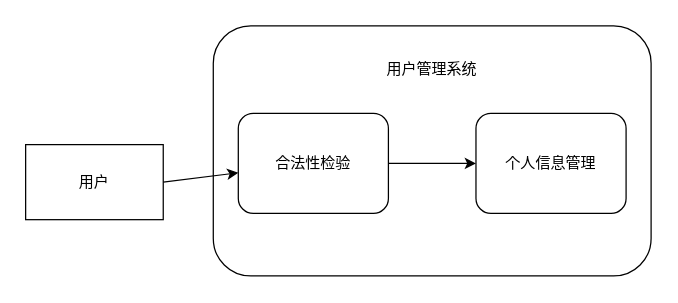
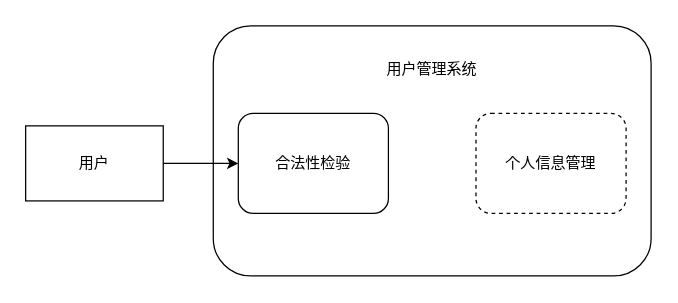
edge "合法性检验" -> "个人信息管理": removed
node "个人信息管理": style solid -> dashed
node "用户": moved (94, 182) -> (94, 163)
